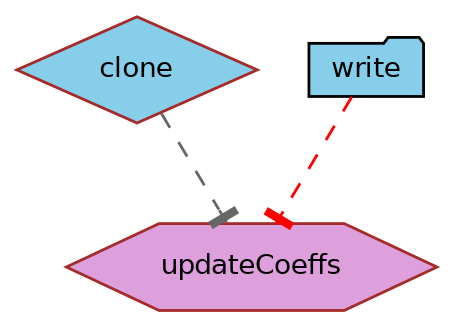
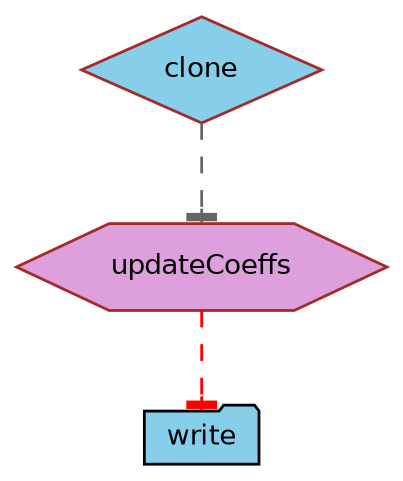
edge "write" -> "updateCoeffs": reversed
